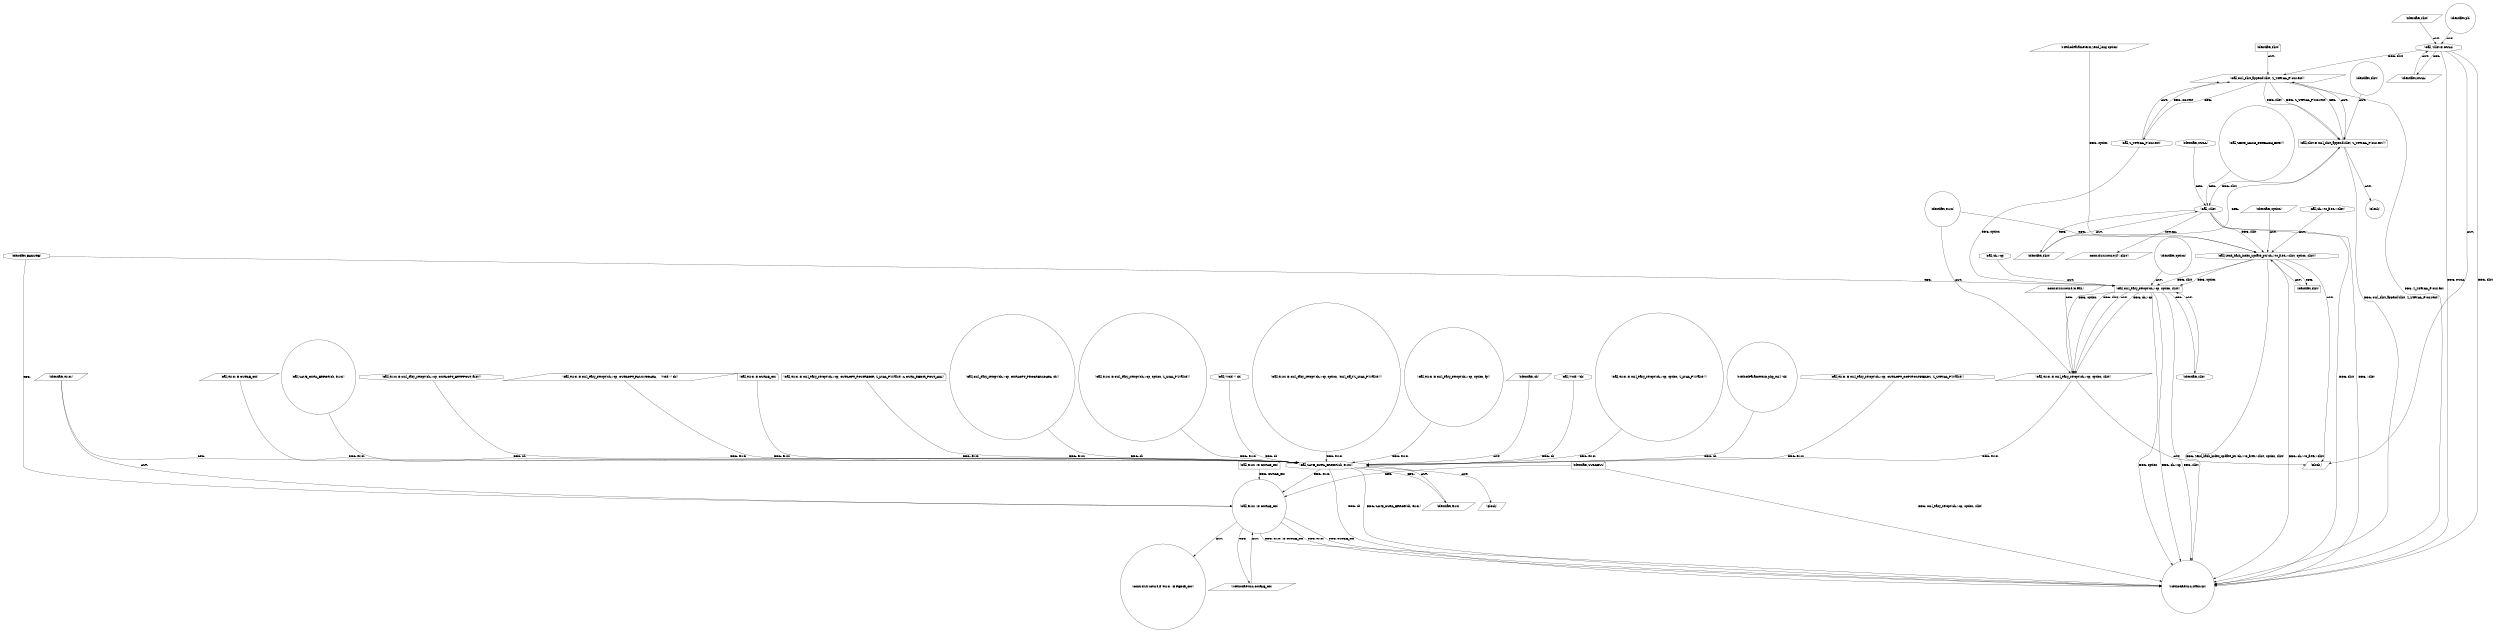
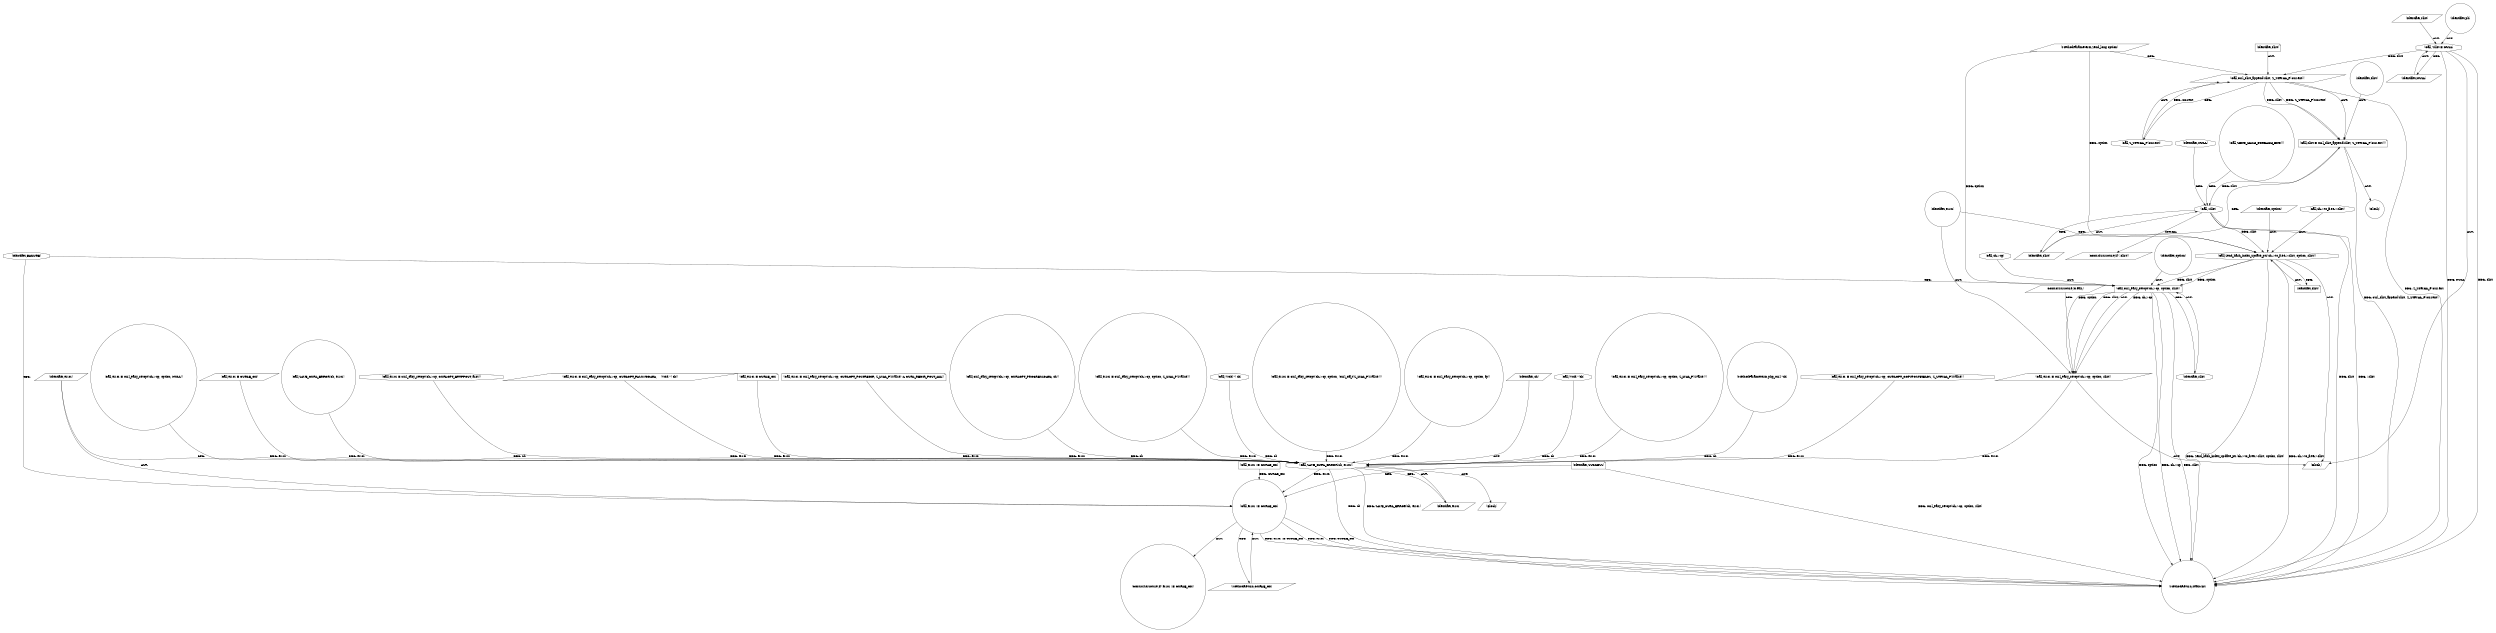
edge "(Call,slist = curl_slist_append(slist, Z_STRVAL_P(current)))" -> "(Call,curl_slist_append(slist, Z_STRVAL_P(current)))": now "(MethodParameterIn,zend_long option)" -> "(Call,curl_slist_append(slist, Z_STRVAL_P(current)))"
edge "(Call,Z_STRVAL_P(current))" -> "(Call,curl_easy_setopt(ch->cp, option, slist))": now "(MethodParameterIn,zend_long option)" -> "(Call,curl_easy_setopt(ch->cp, option, slist))"
node "(Call,error = curl_easy_setopt(ch->cp, option, NULL))": added
node "(ControlStructure,if (error != REDIR_OK))": label "(ControlStructure,if (error != REDIR_OK))" -> "(ControlStructure,if (error != CURLE_OK))"
